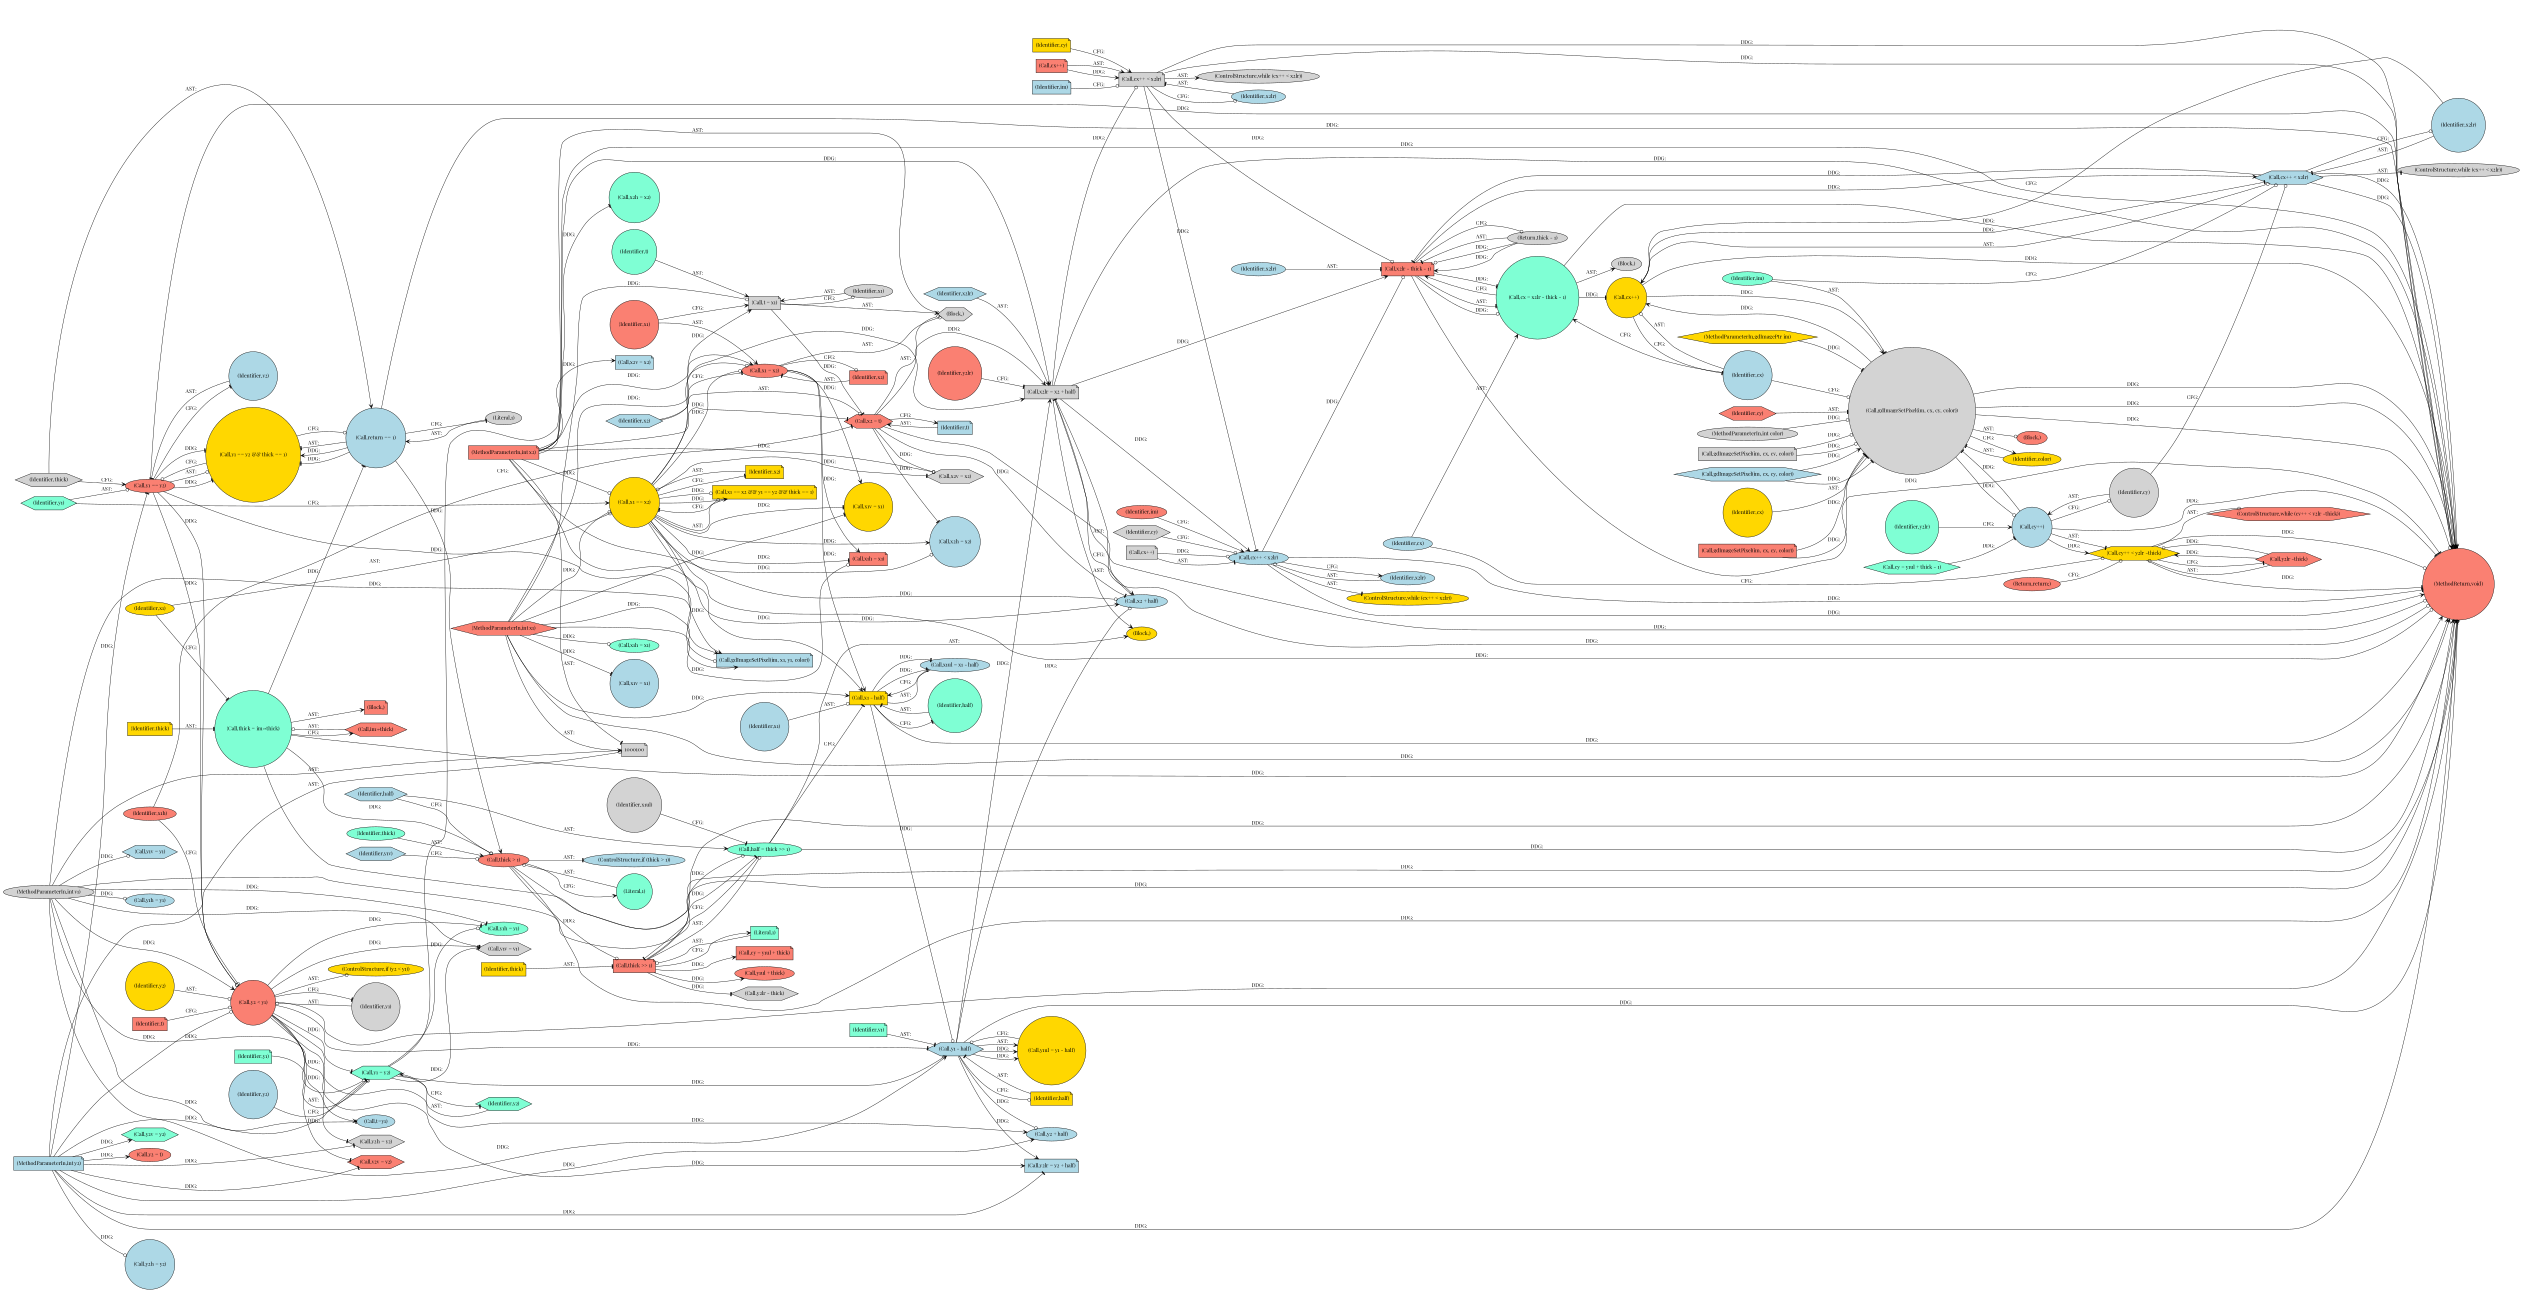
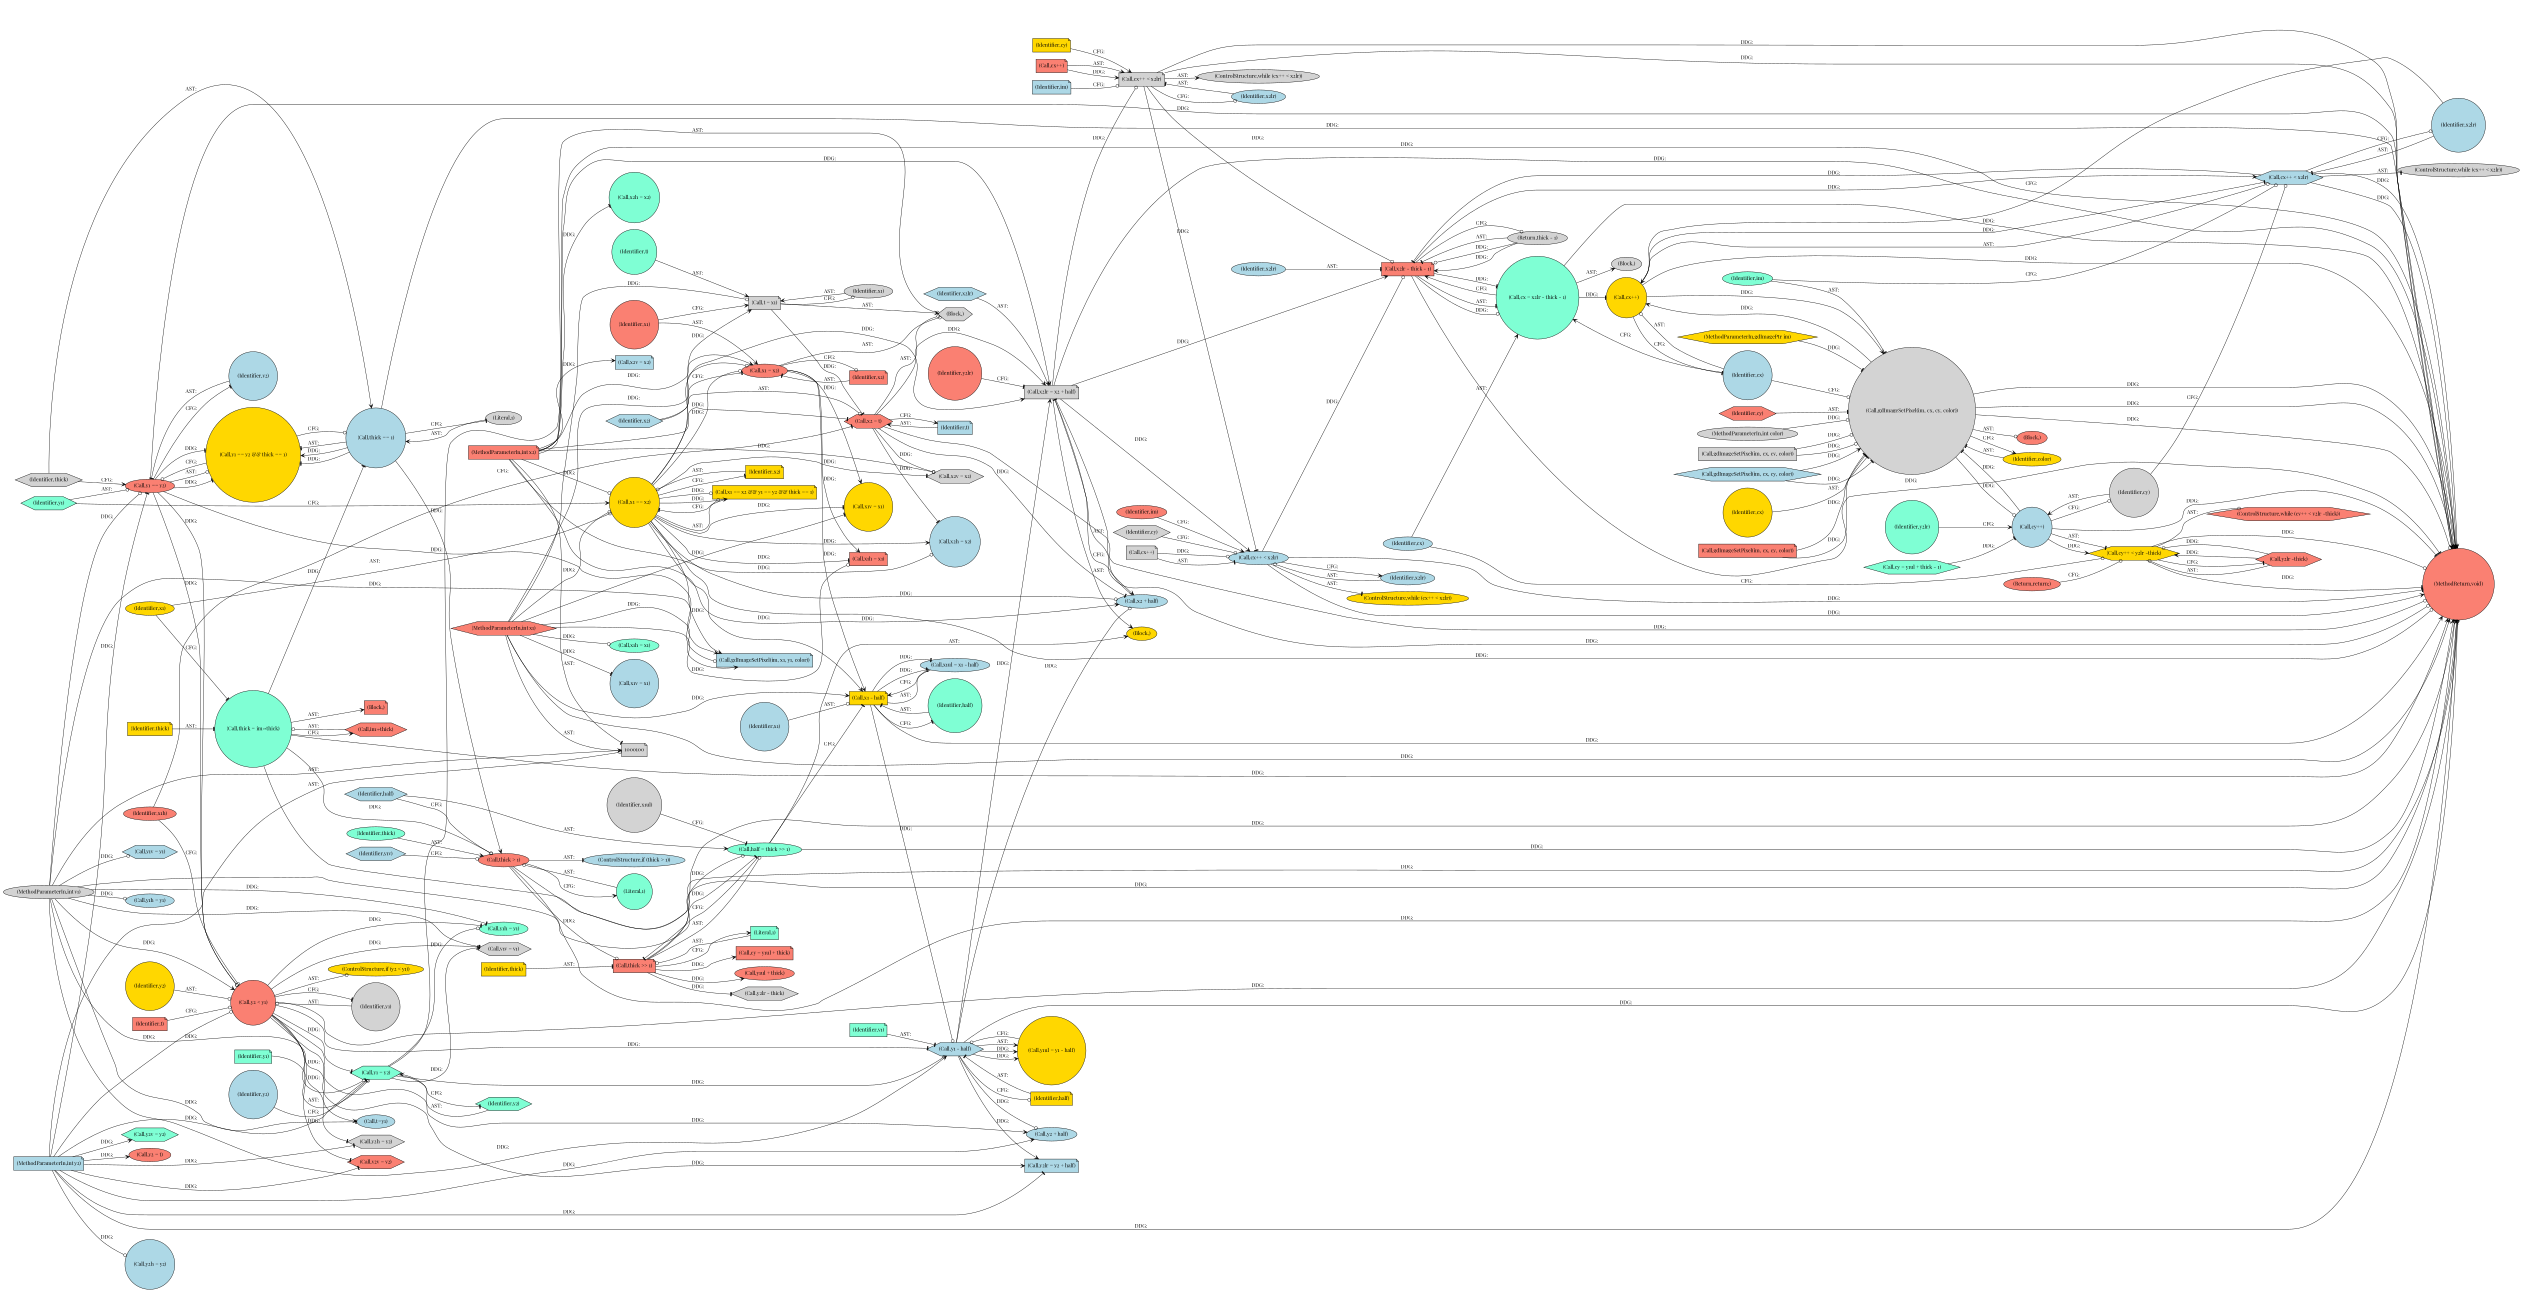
node "(Call,return == 1)": label "(Call,return == 1)" -> "(Call,thick == 1)"
edge "(MethodParameterIn,int y1)" -> "(Call,y1 == y2)": added, label "DDG:"
